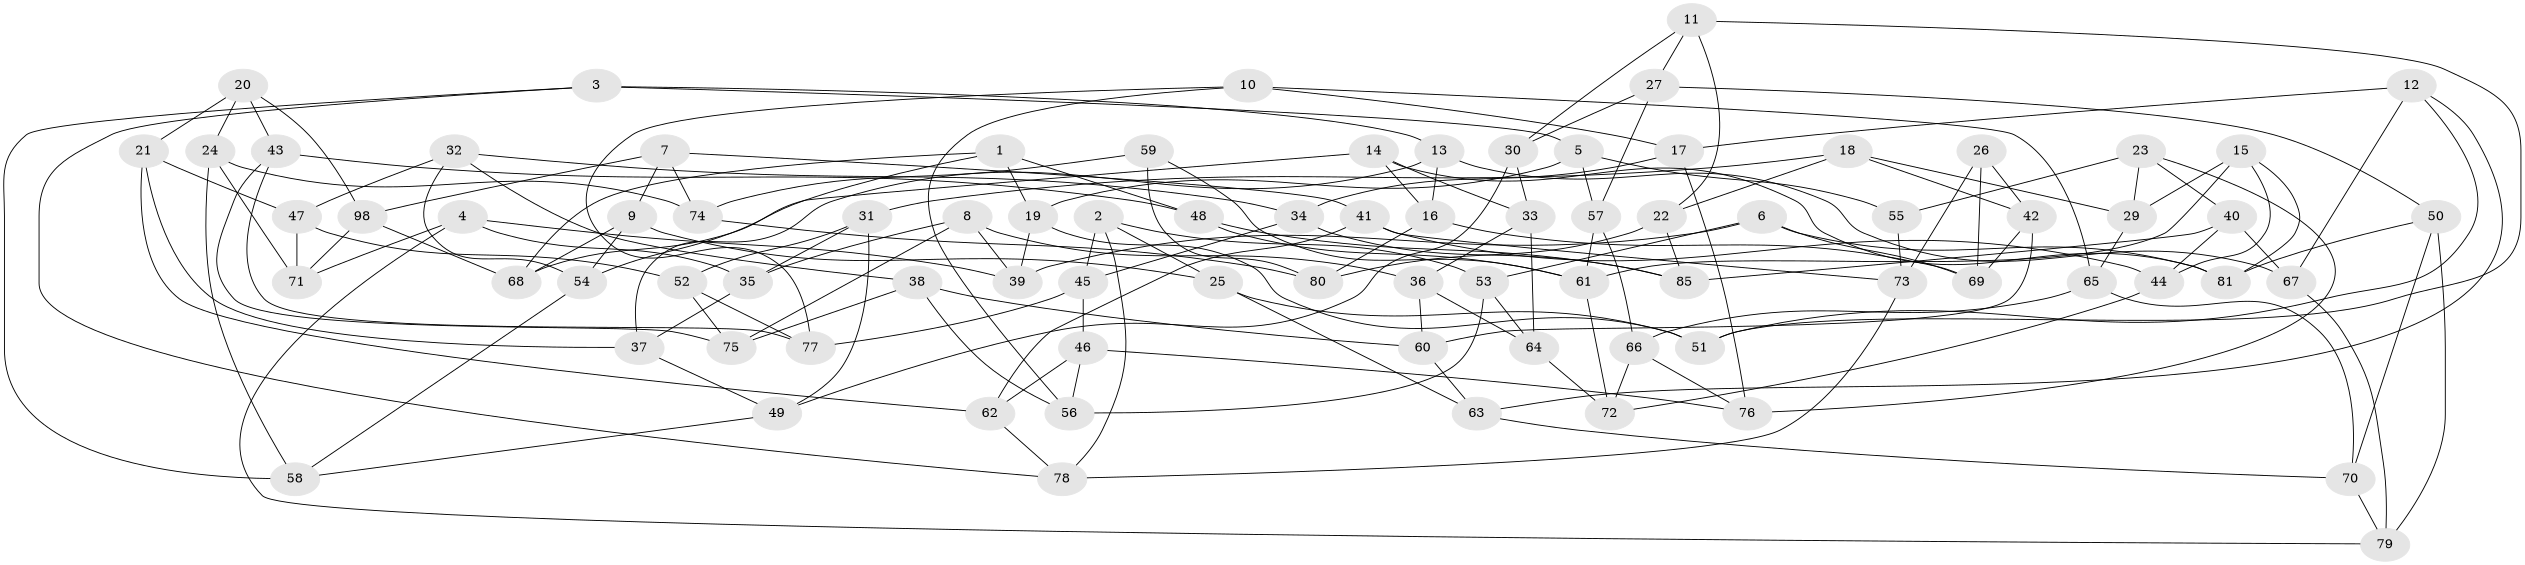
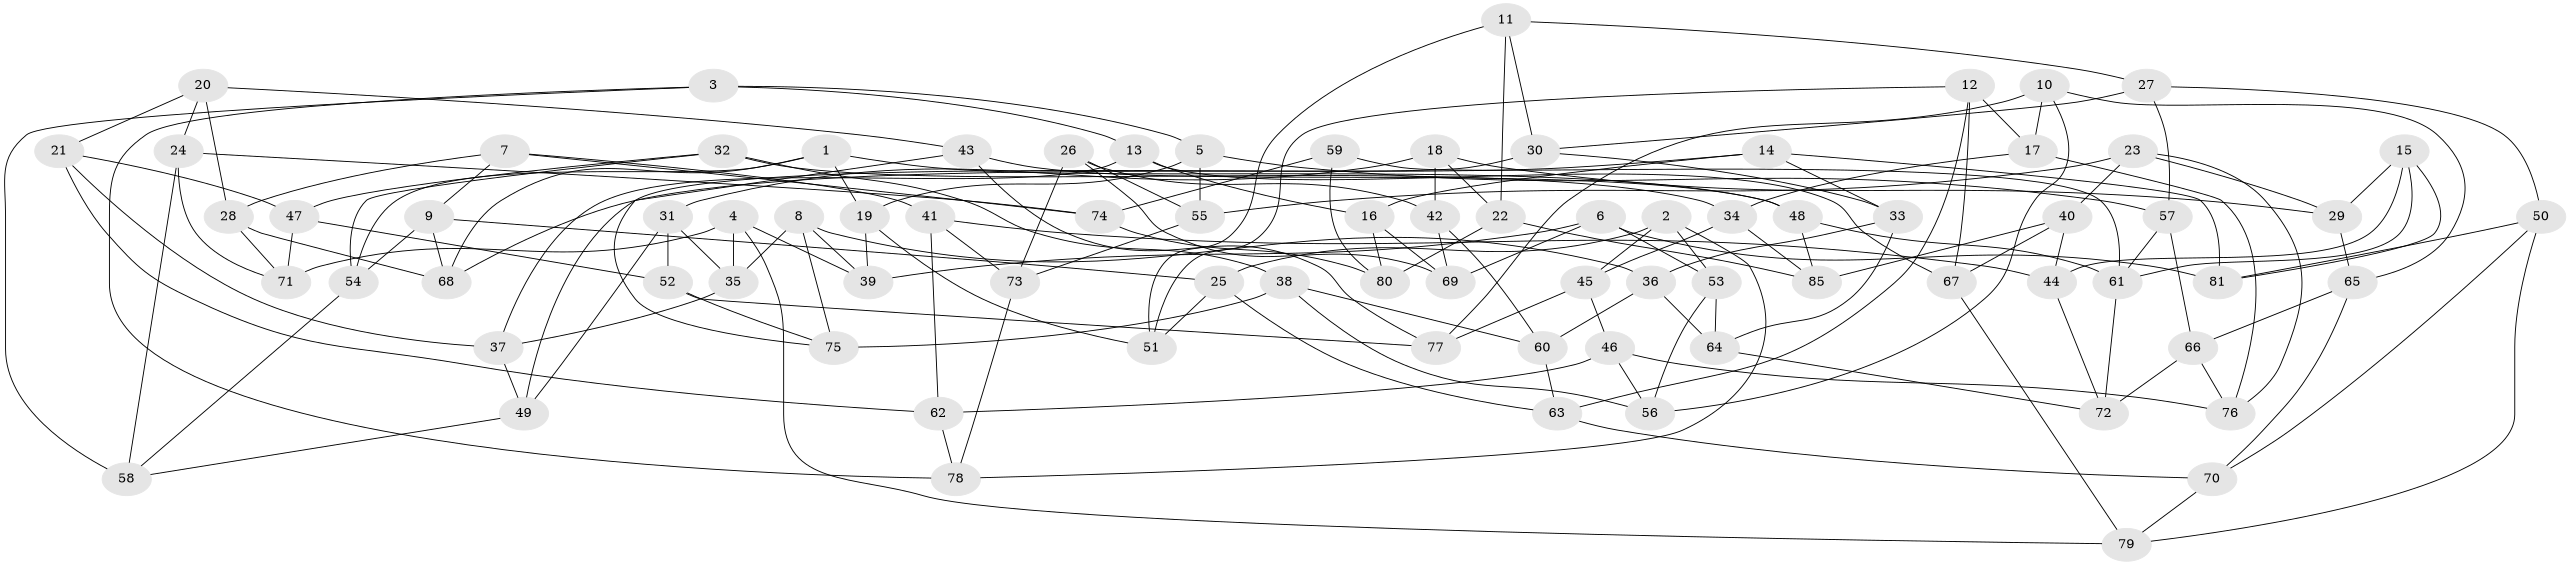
edge "26" -- "55": added
node "98": label "98" -> "28"
